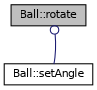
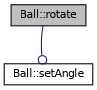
edge "Ball::setAngle" -> "Ball::rotate": reversed
